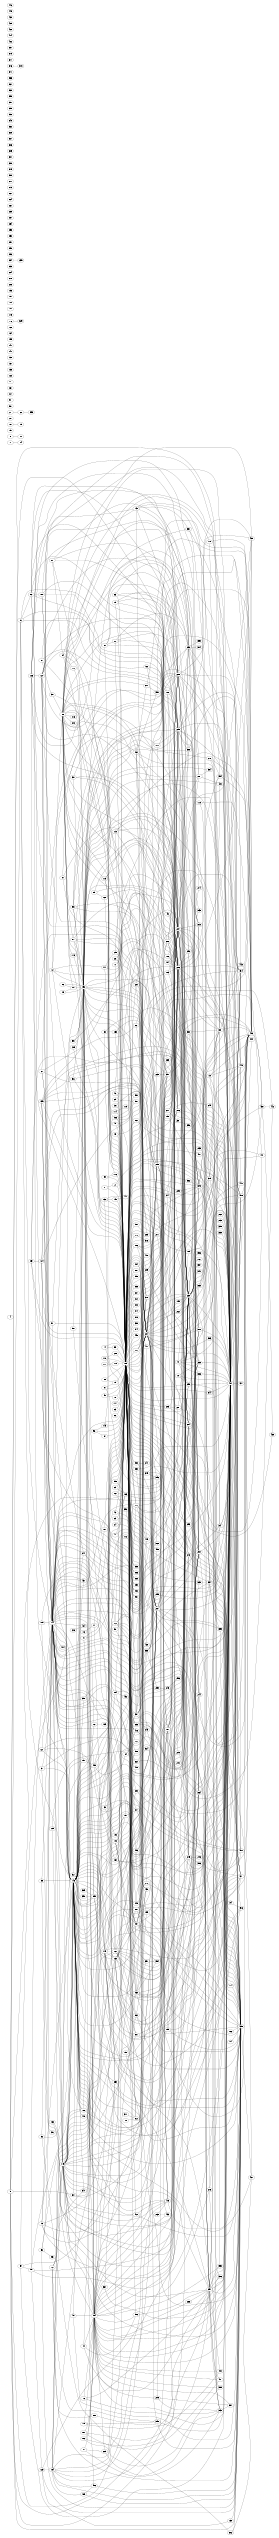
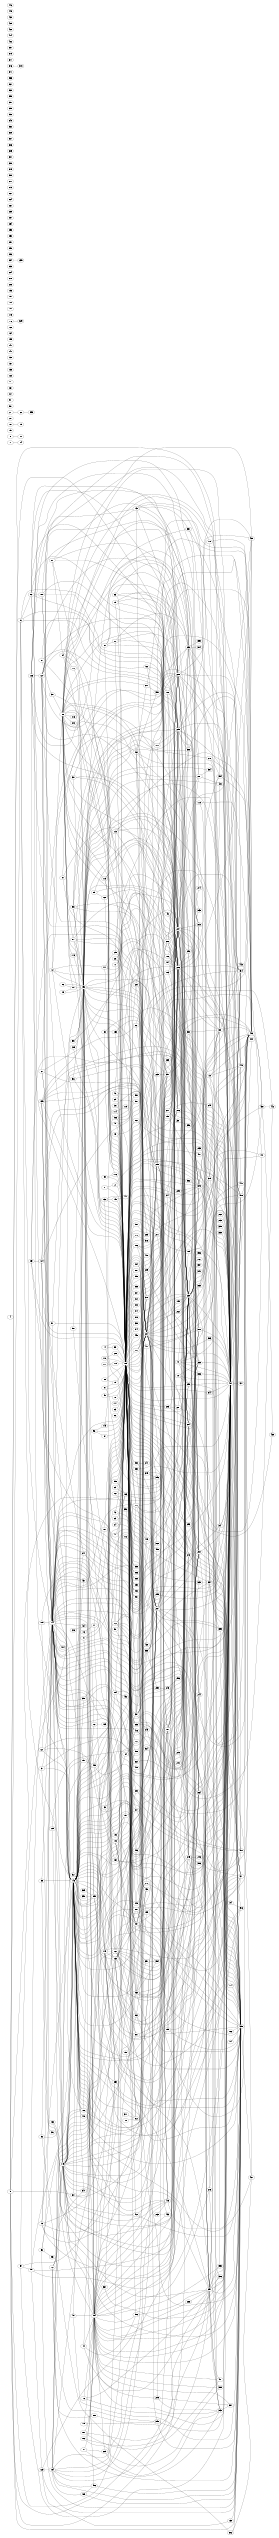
node "400": removed
